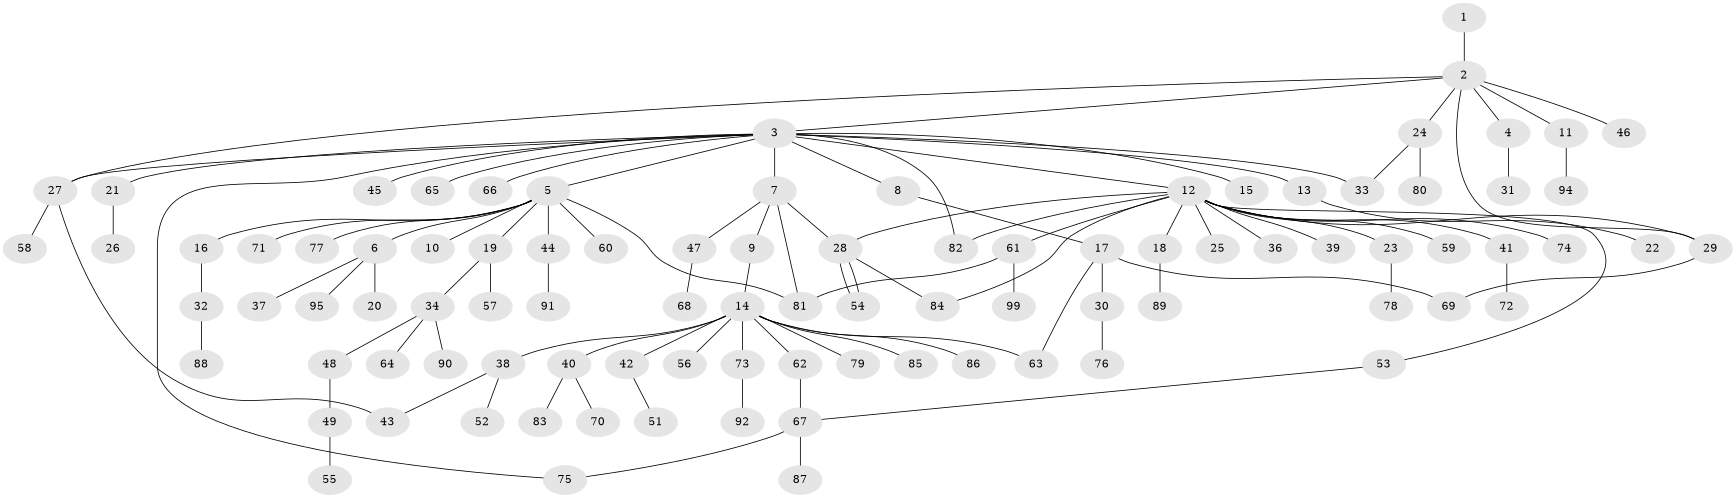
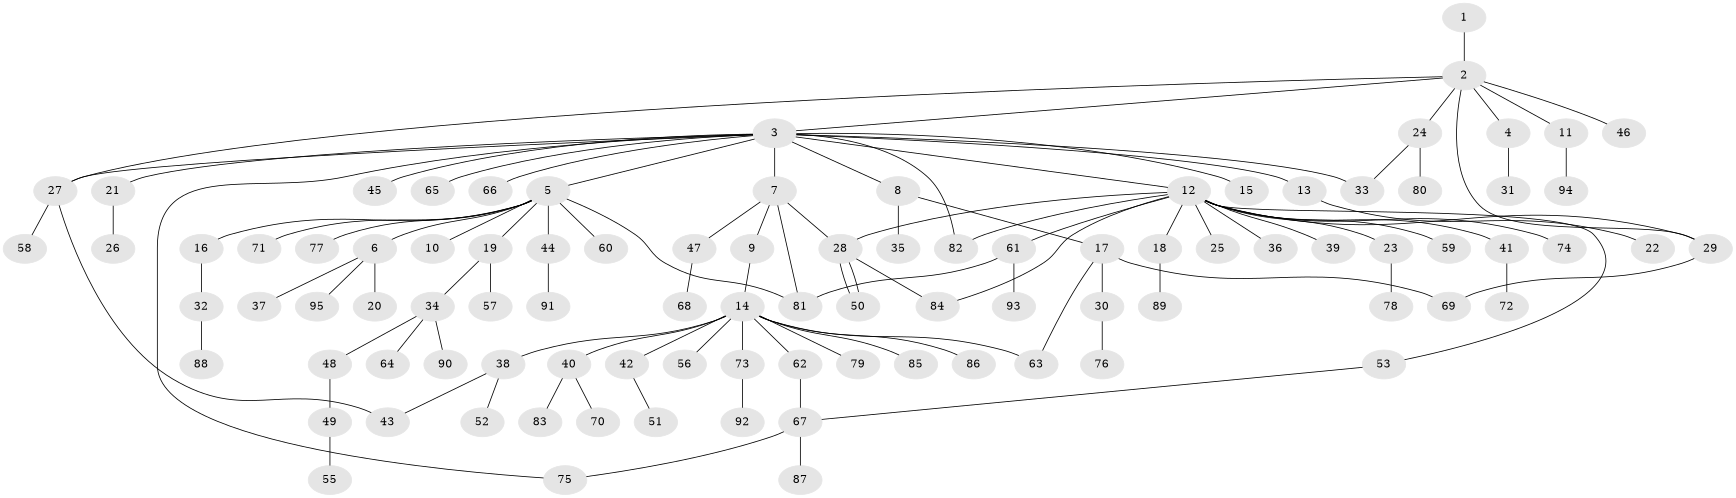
node "35": added
node "54": label "54" -> "50"
node "99": label "99" -> "93"
